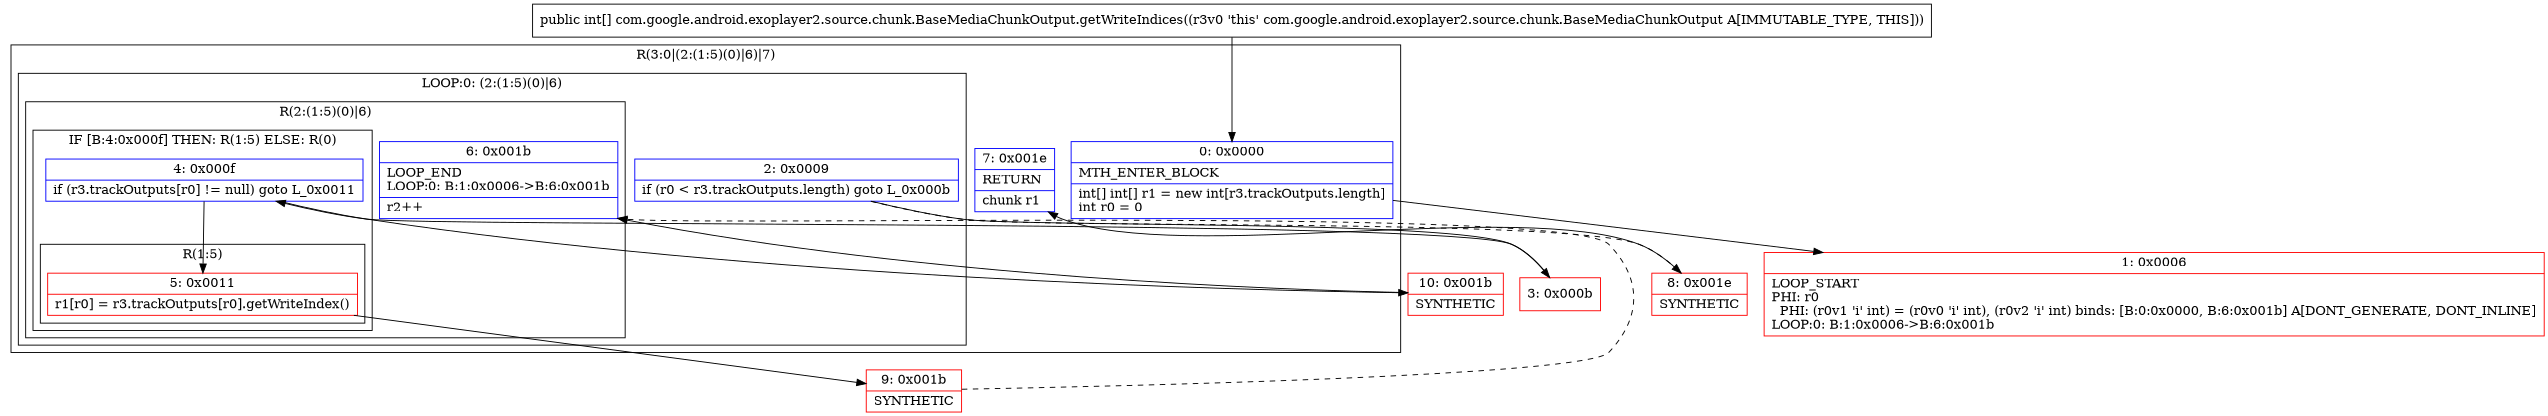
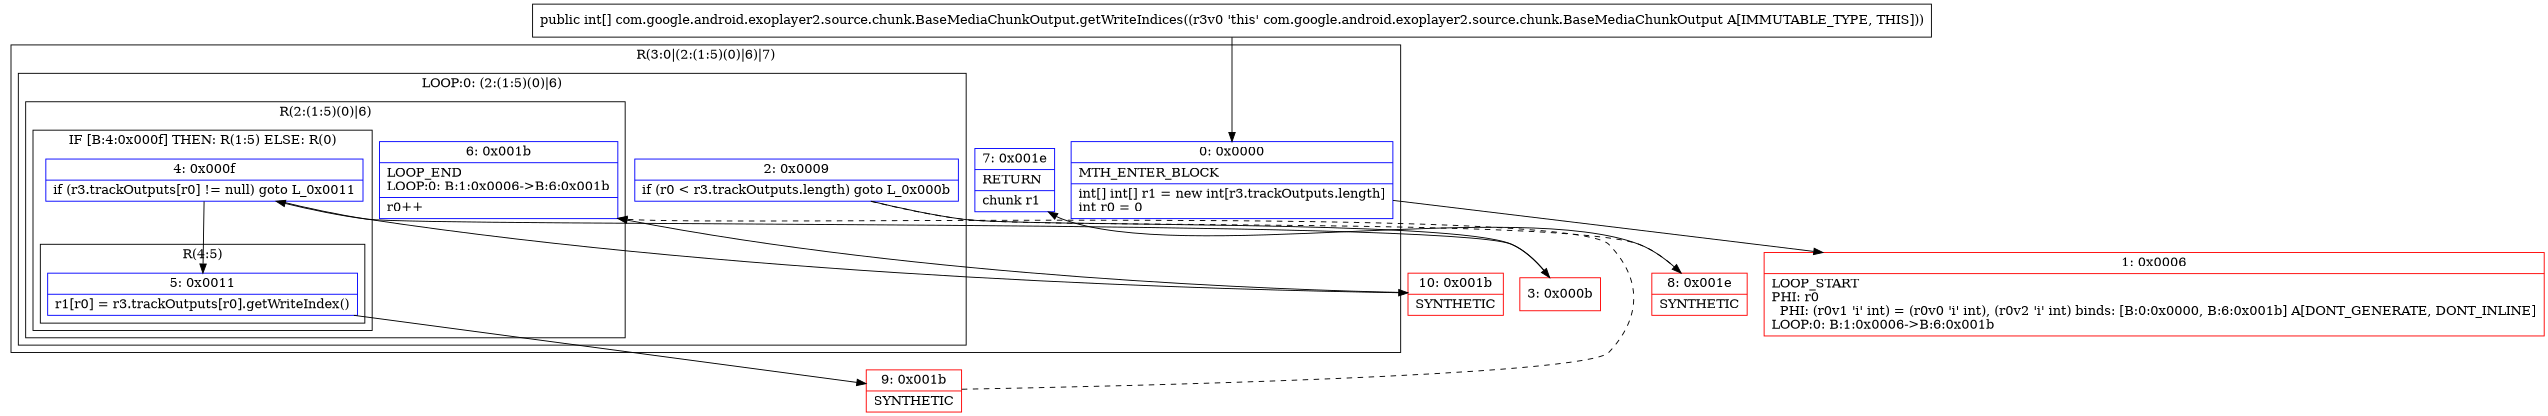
node "6: 0x001b": text "r2++" -> "r0++"
cluster "R(1:5)": label "R(1:5)" -> "R(4:5)"
node "5: 0x0011": color red -> blue
